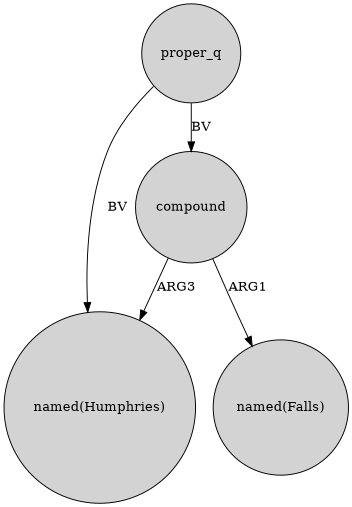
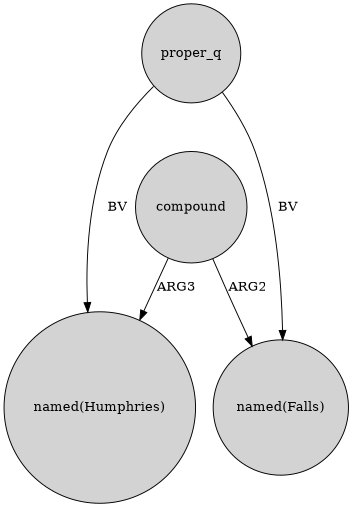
edge "proper_q" -> "compound": now "proper_q" -> "named(Falls)"
edge "compound" -> "named(Falls)": label "ARG1" -> "ARG2"
